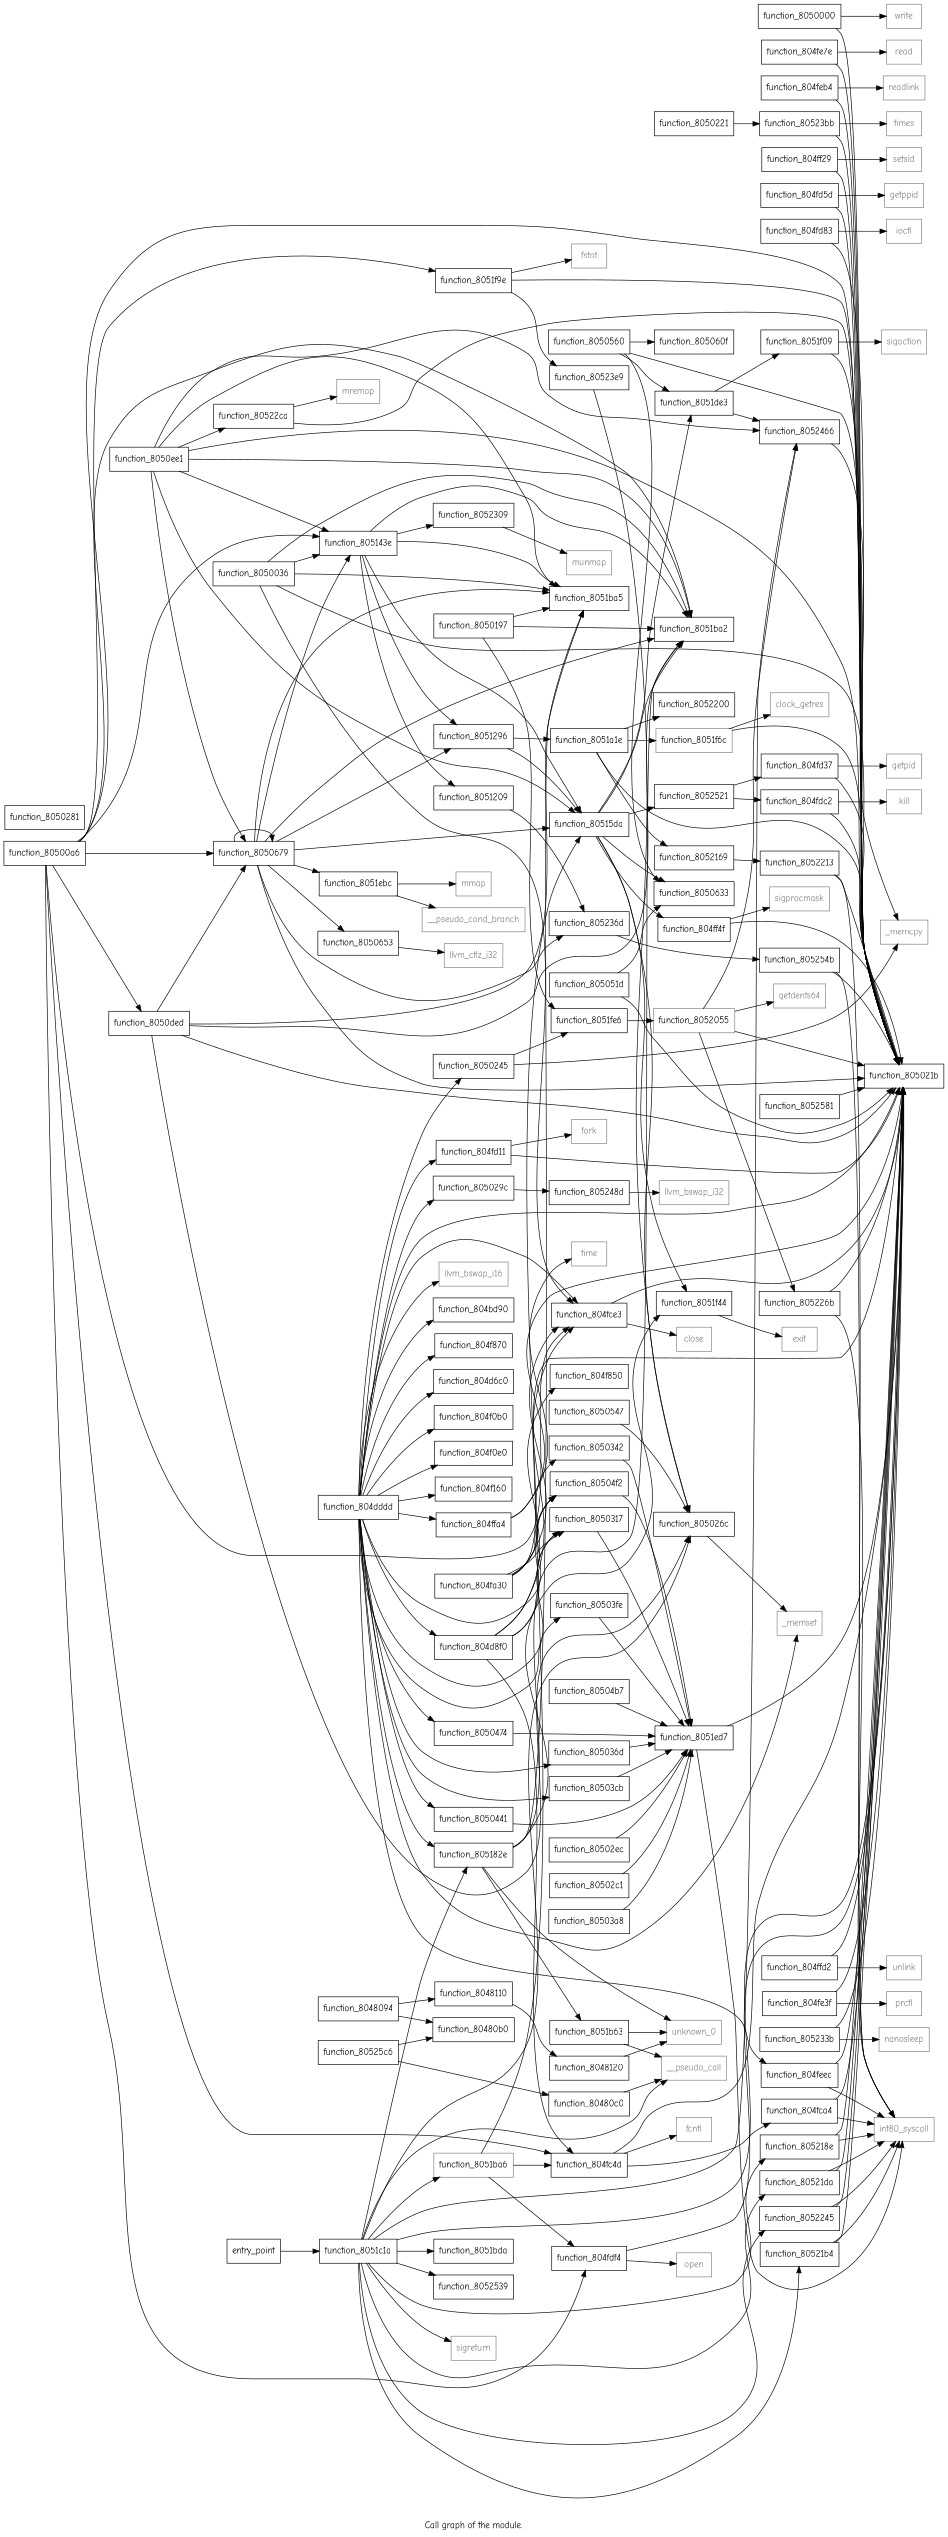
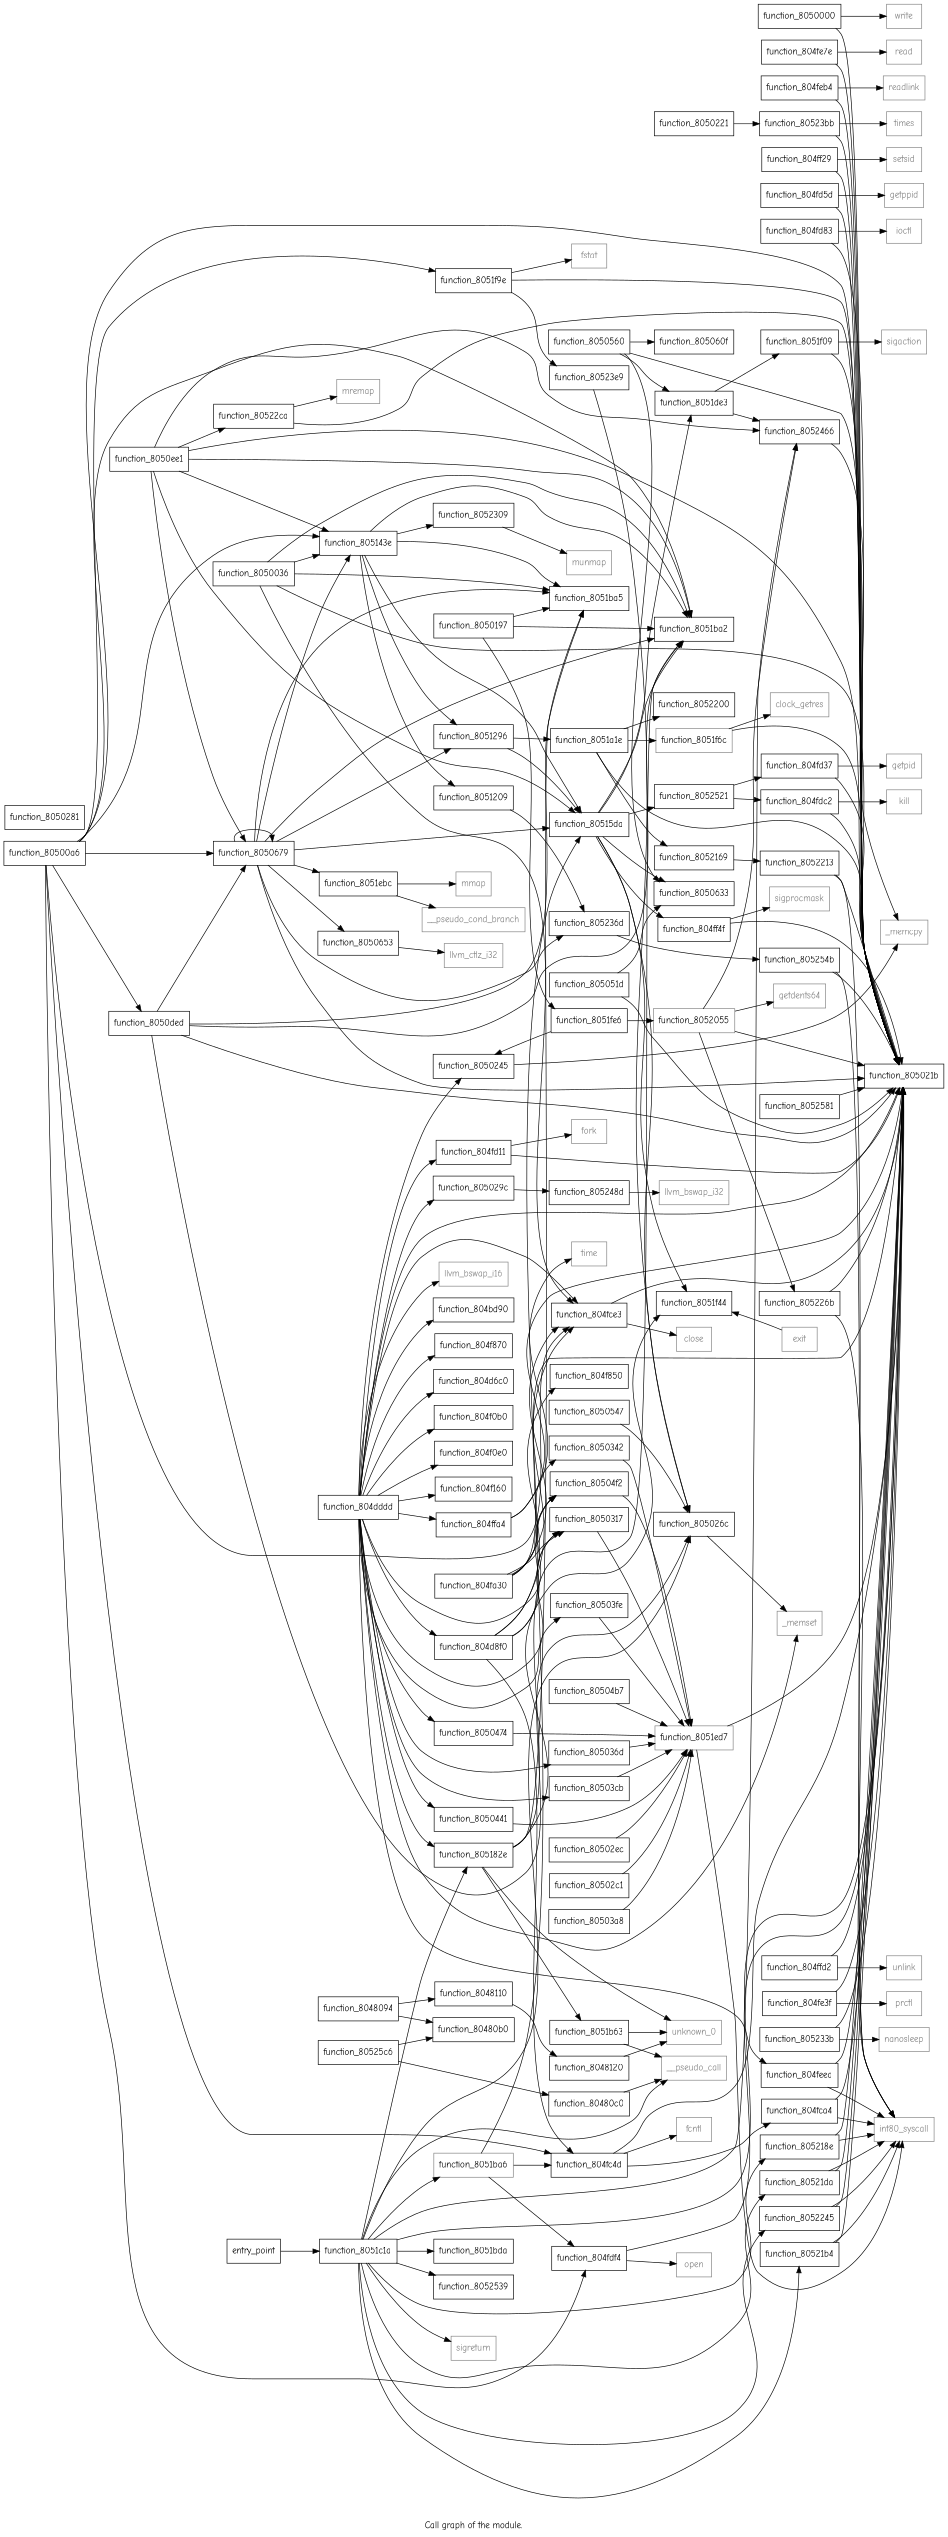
edge "function_8050ee1" -> "function_8051ba5": removed
edge "function_8050245" -> "function_8051fe6": reversed
edge "function_8051f44" -> "exit": reversed
node "function_8051ed7": color black -> gray50
